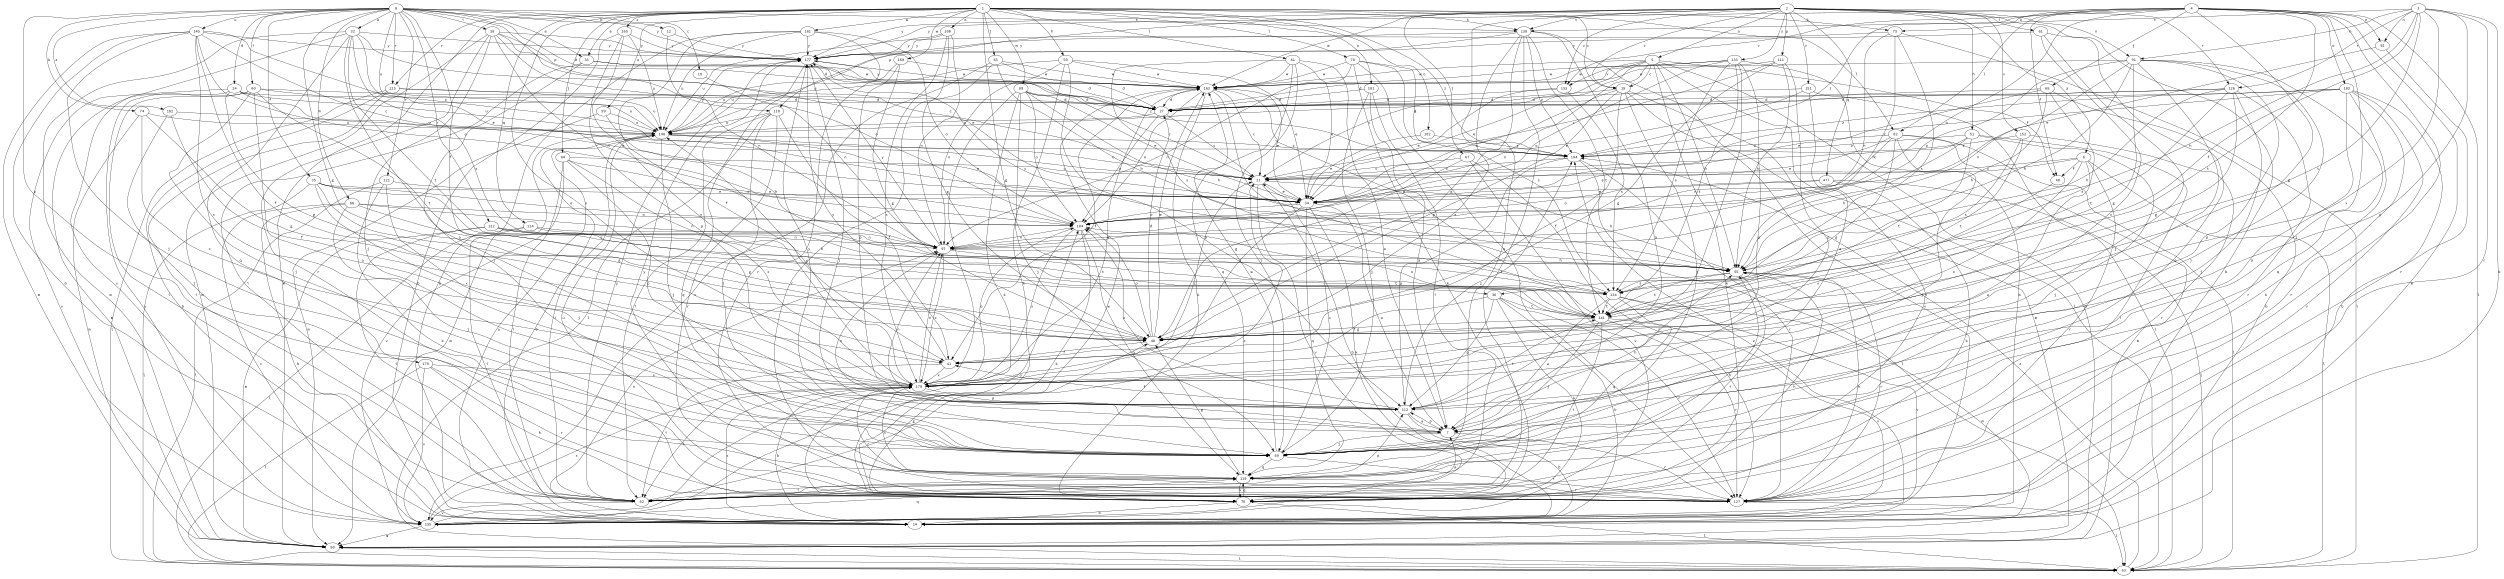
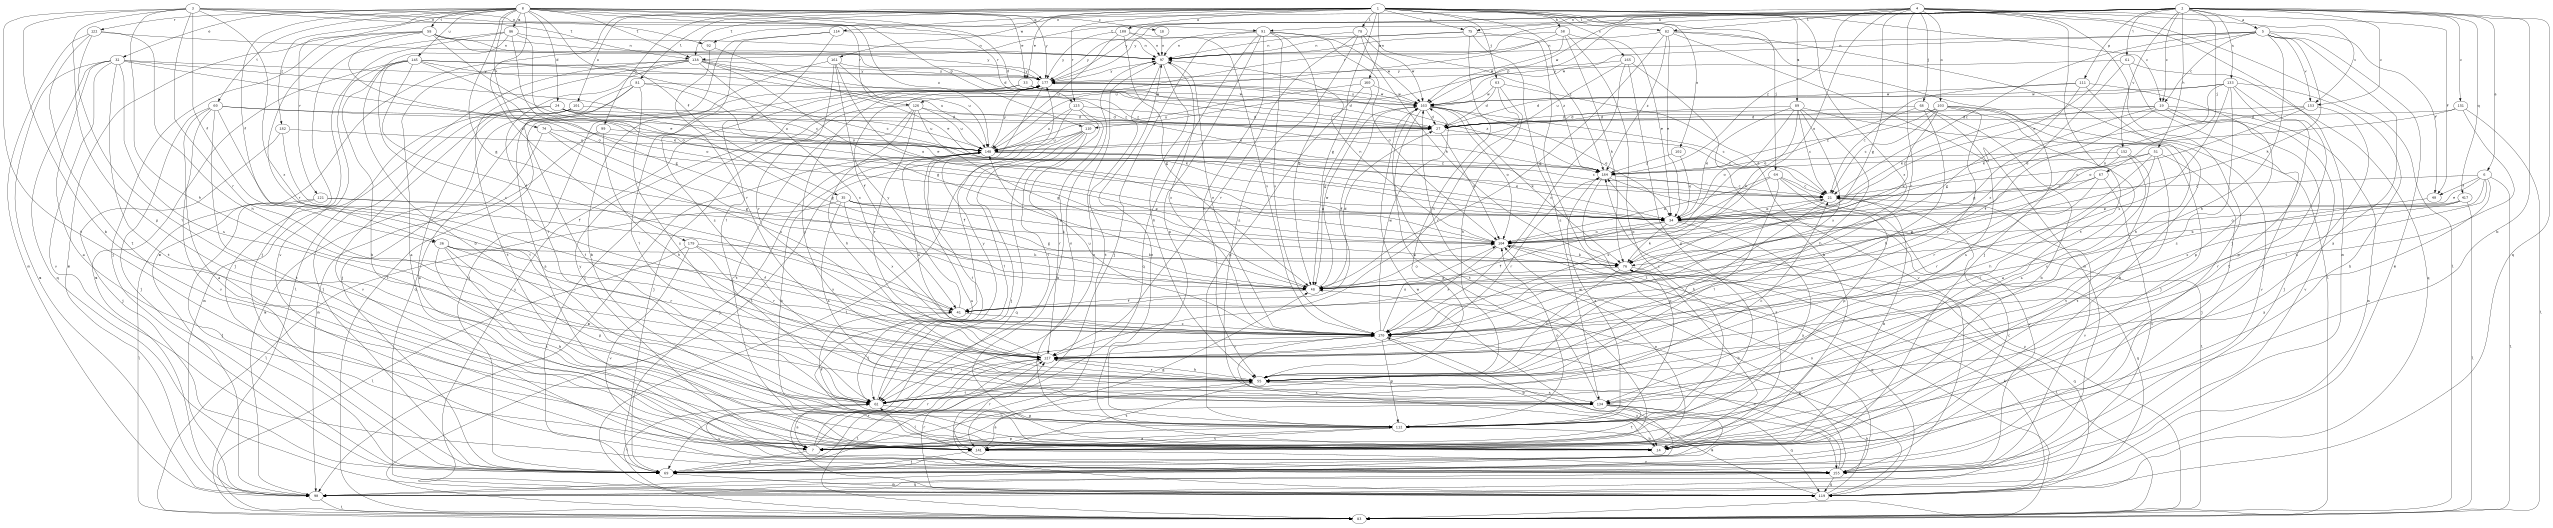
node "12": removed
edge "153" -> "104": added, label "o"
